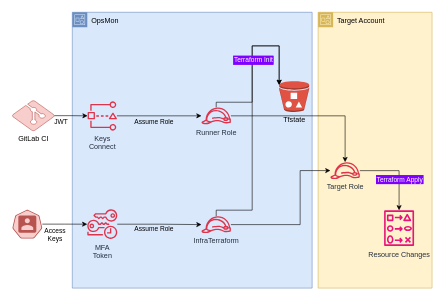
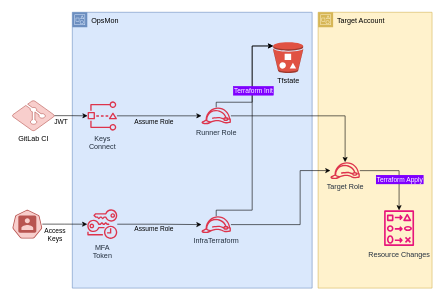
node "Tfstate": moved (294, 97) -> (288, 58)
